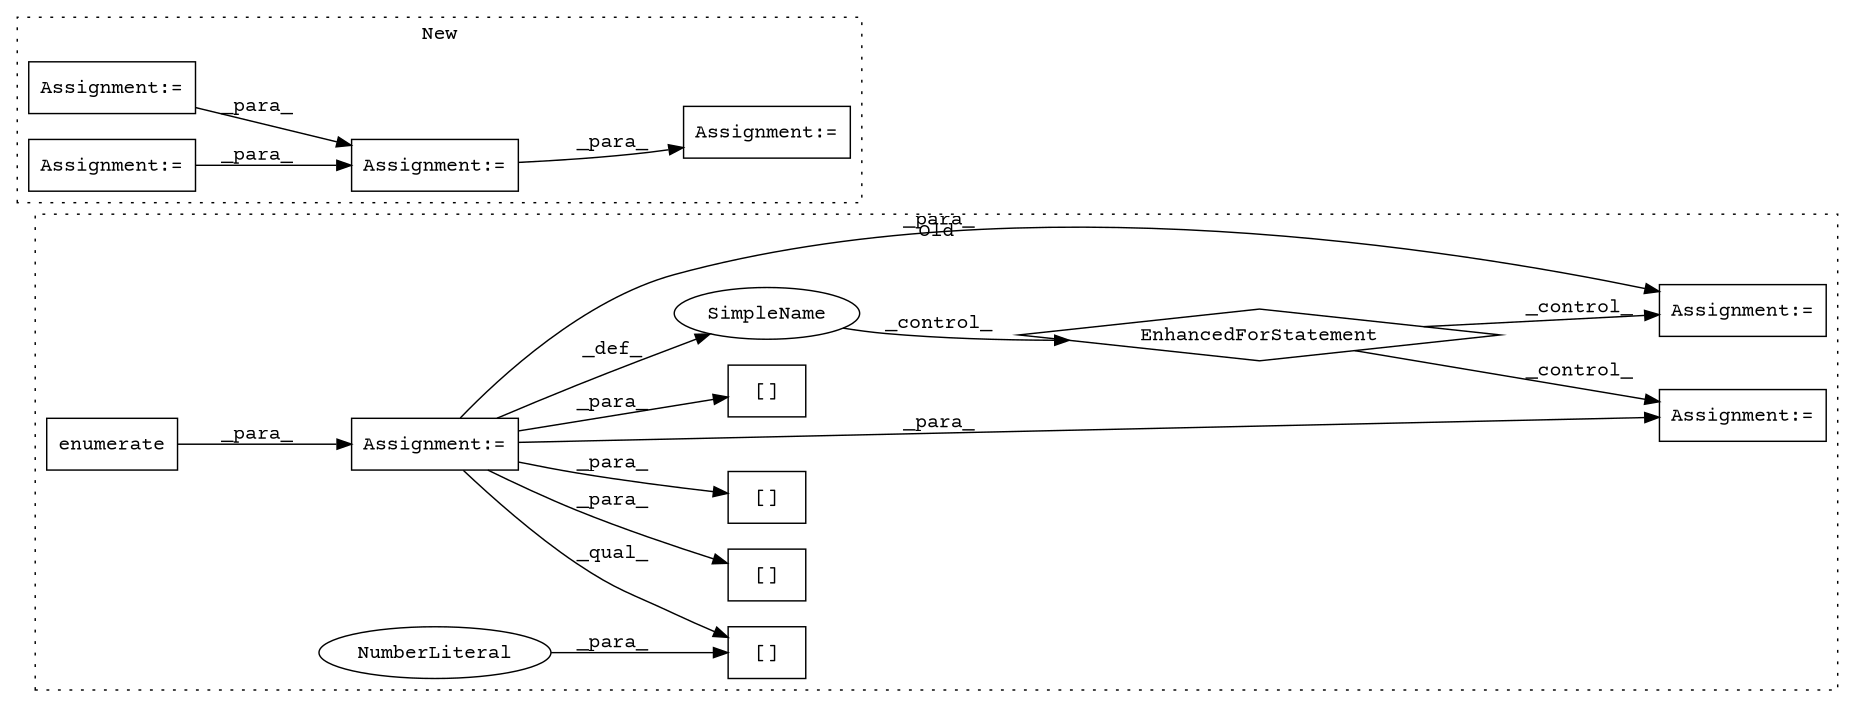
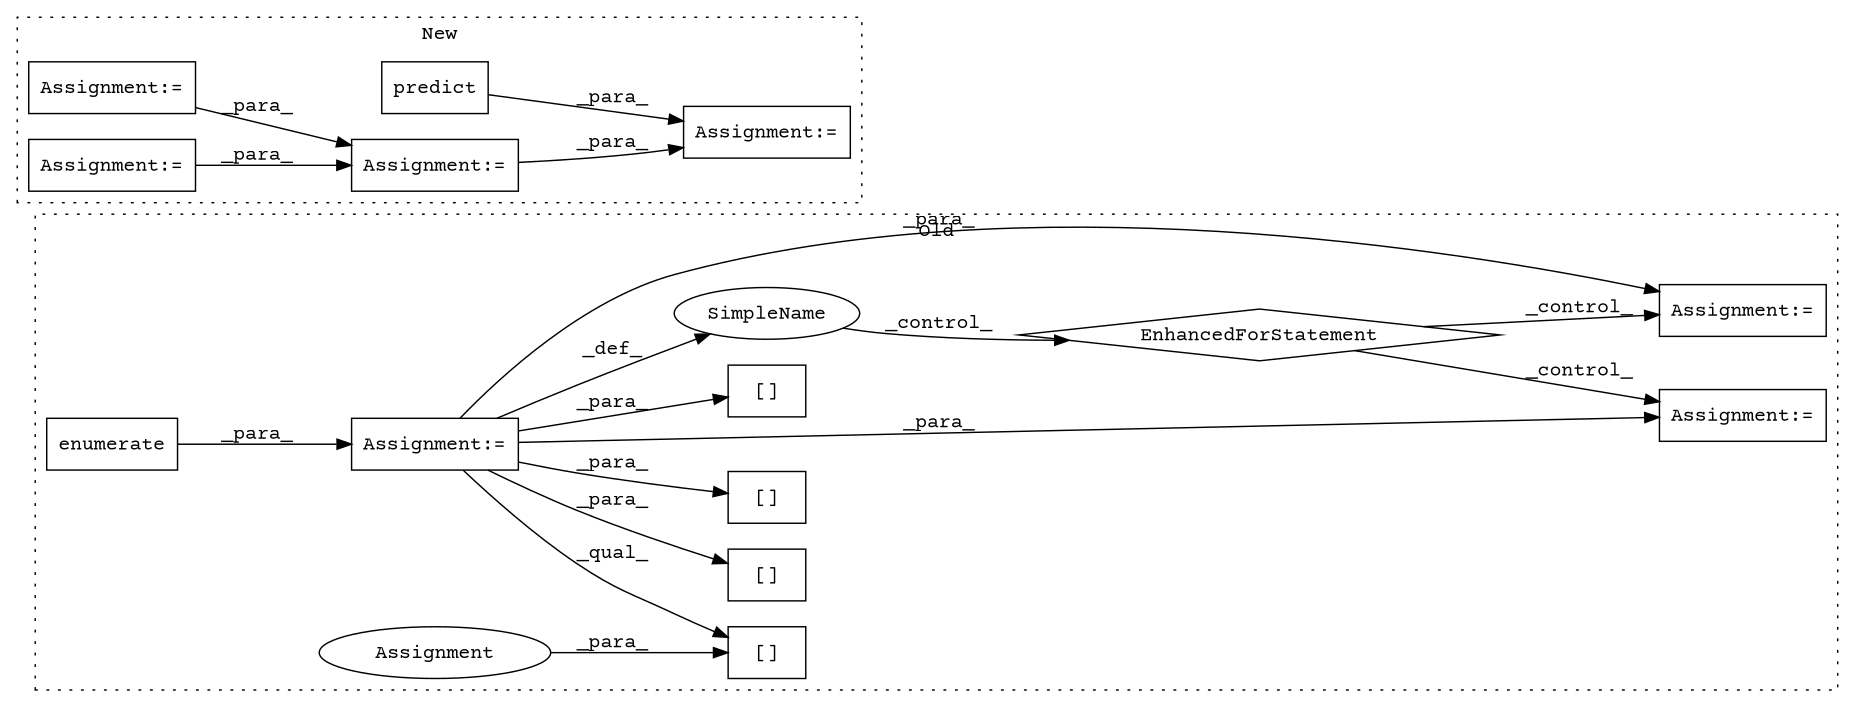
node "predict": added
node "NumberLiteral": label "NumberLiteral" -> "Assignment"
